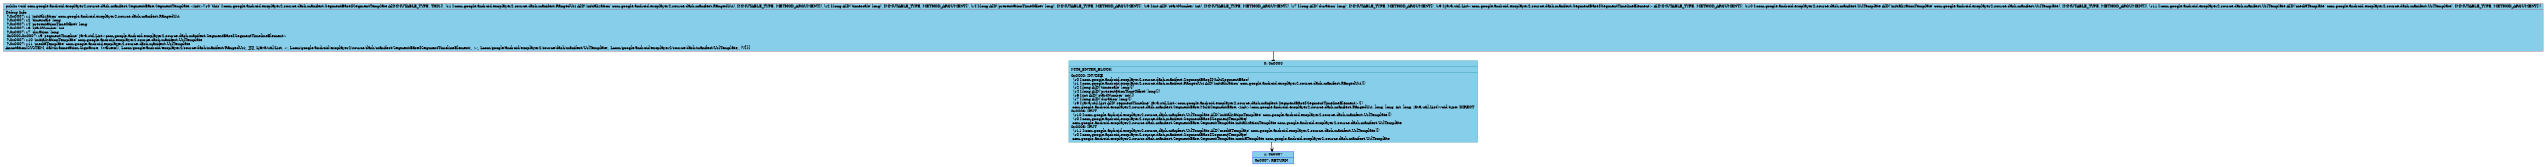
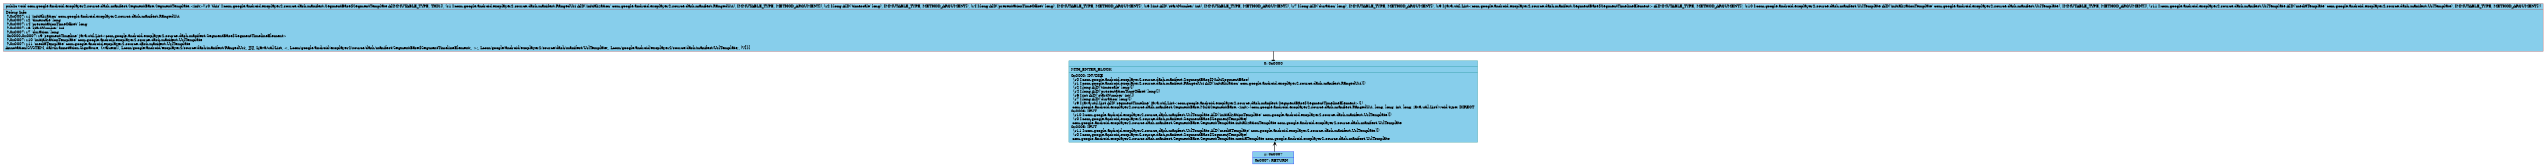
edge "0: 0x0000" -> "1: 0x0007": reversed
